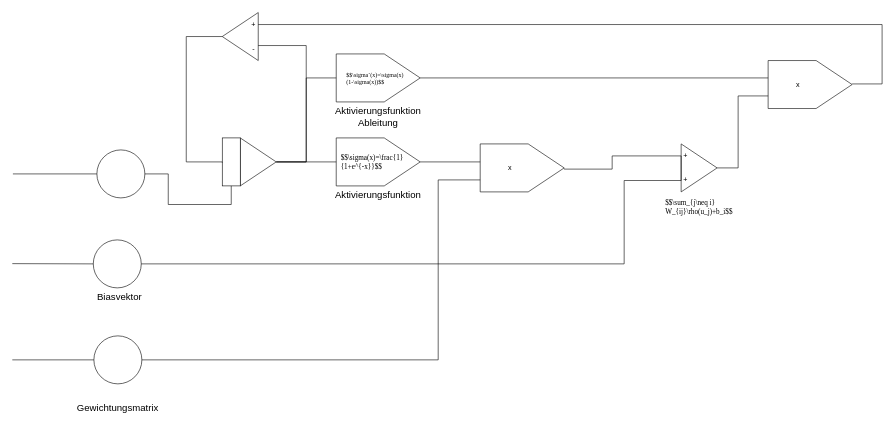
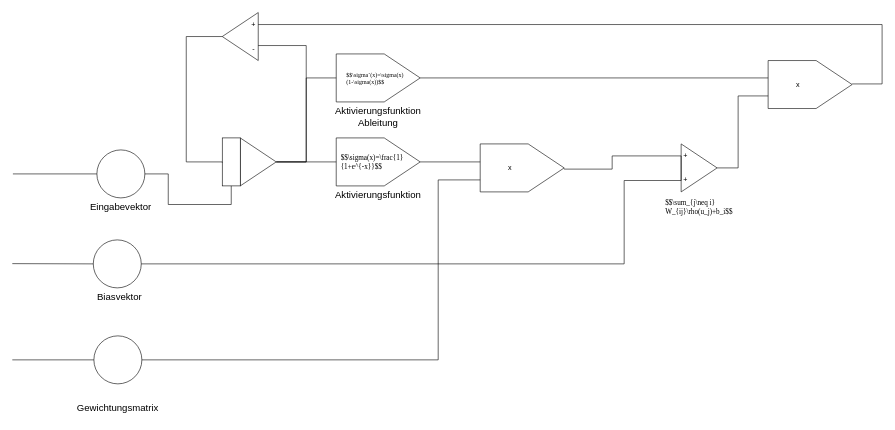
node "Eingabevektor": added
